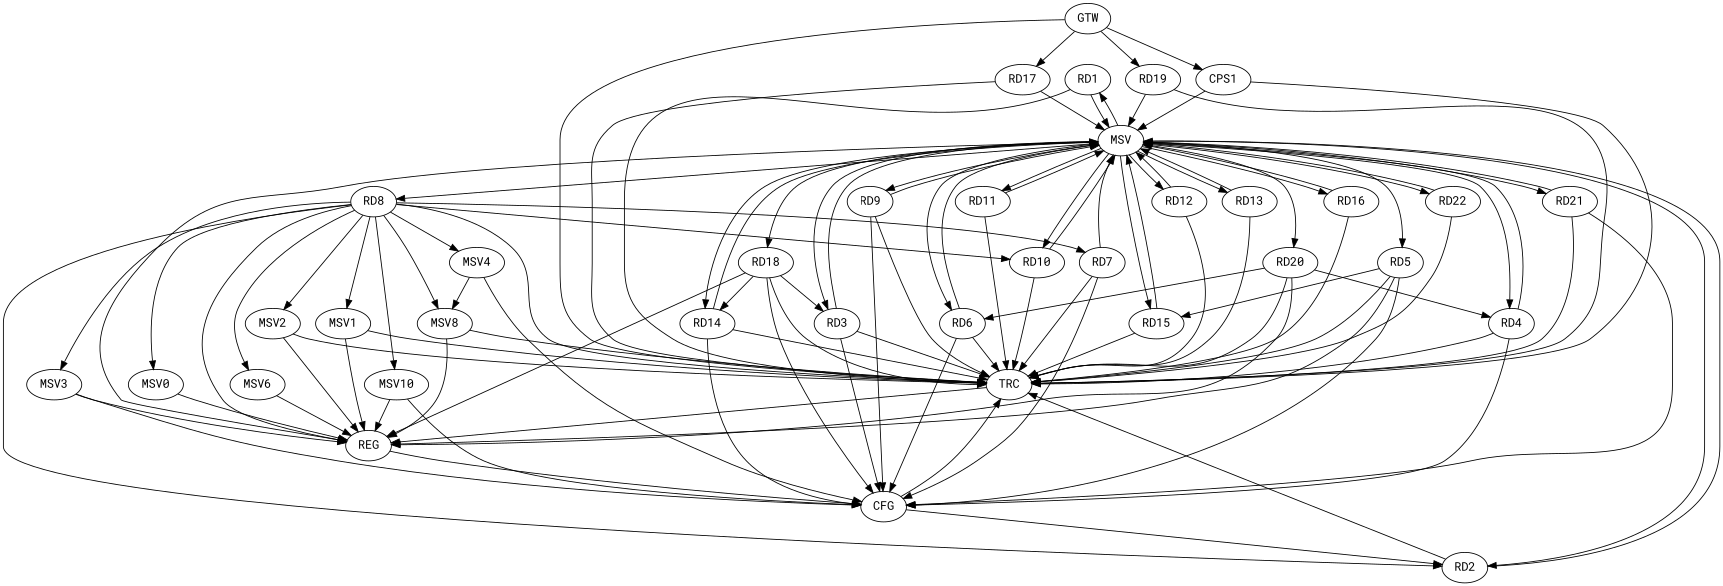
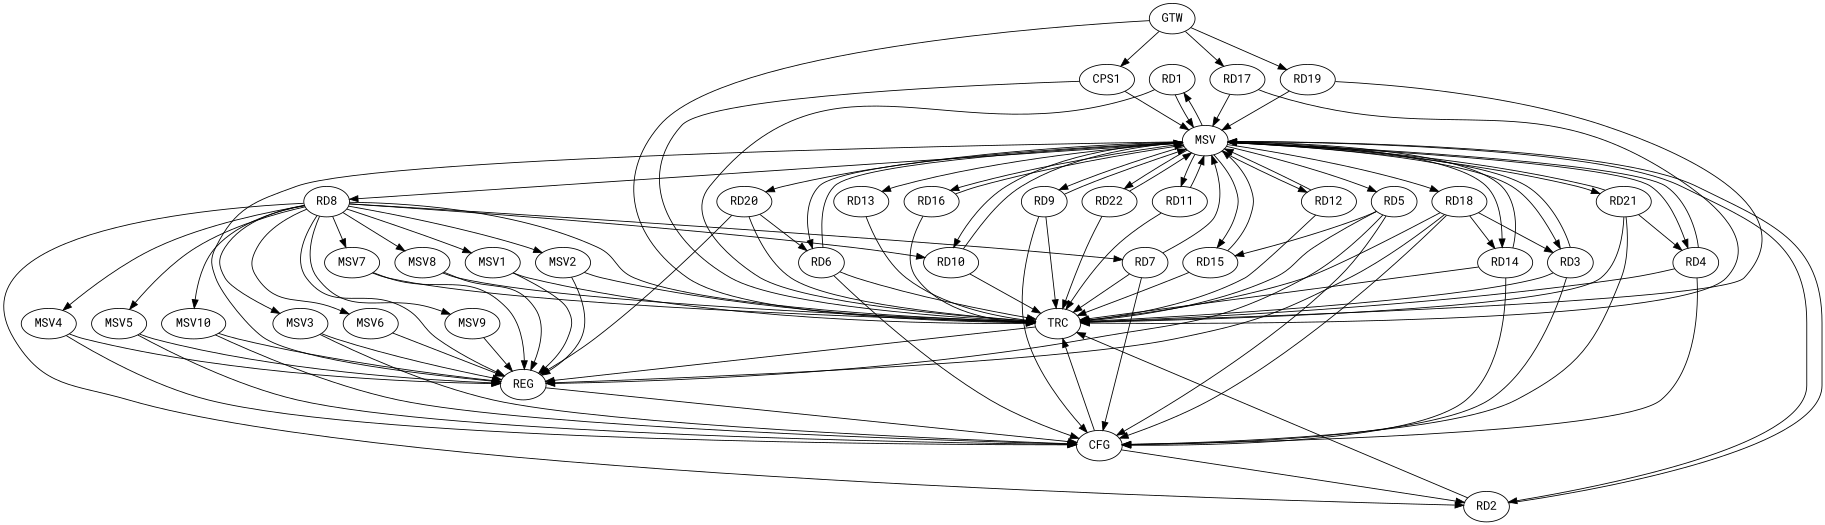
edge "RD13" -> "MSV": removed
node "MSV7": added
edge "MSV4" -> "MSV8": now "MSV4" -> "REG"
edge "RD20" -> "RD4": now "RD21" -> "RD4"
node "MSV5": added
node "MSV0": label "MSV0" -> "MSV9"
